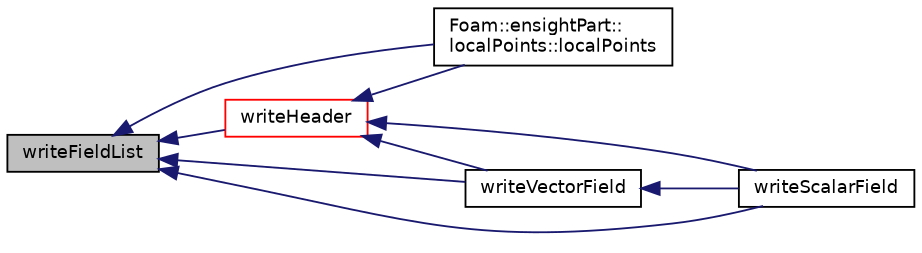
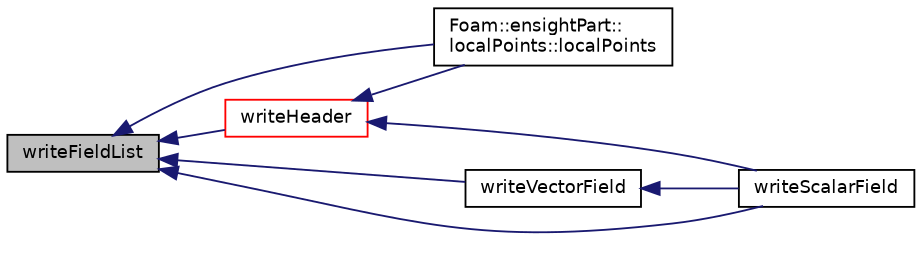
edge "writeVectorField" -> "writeHeader": removed
